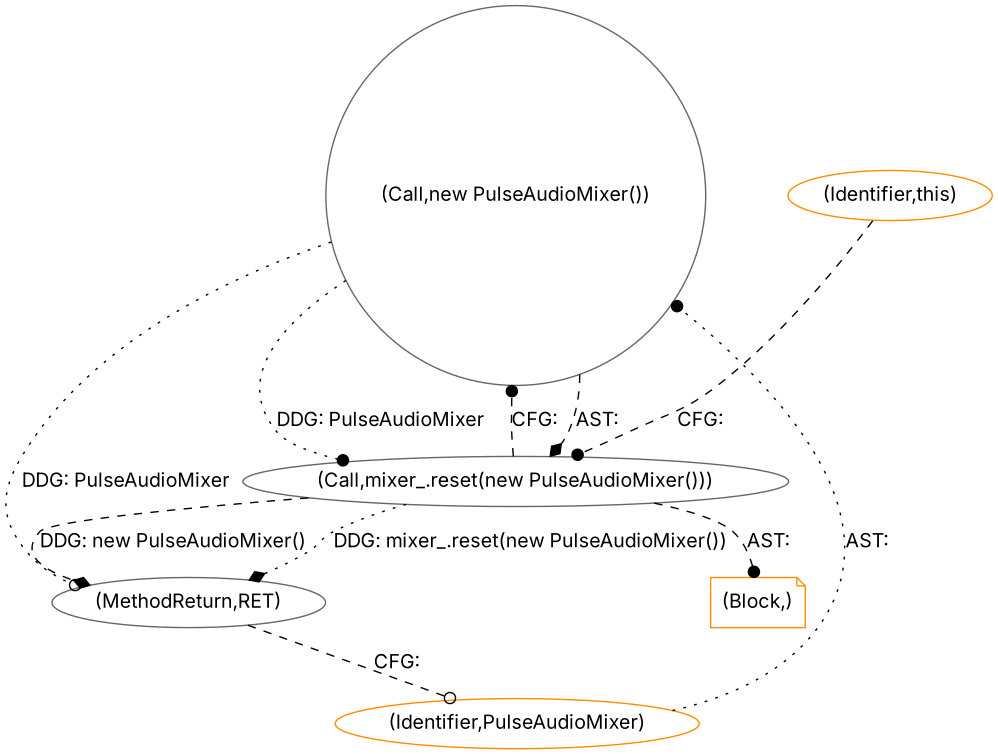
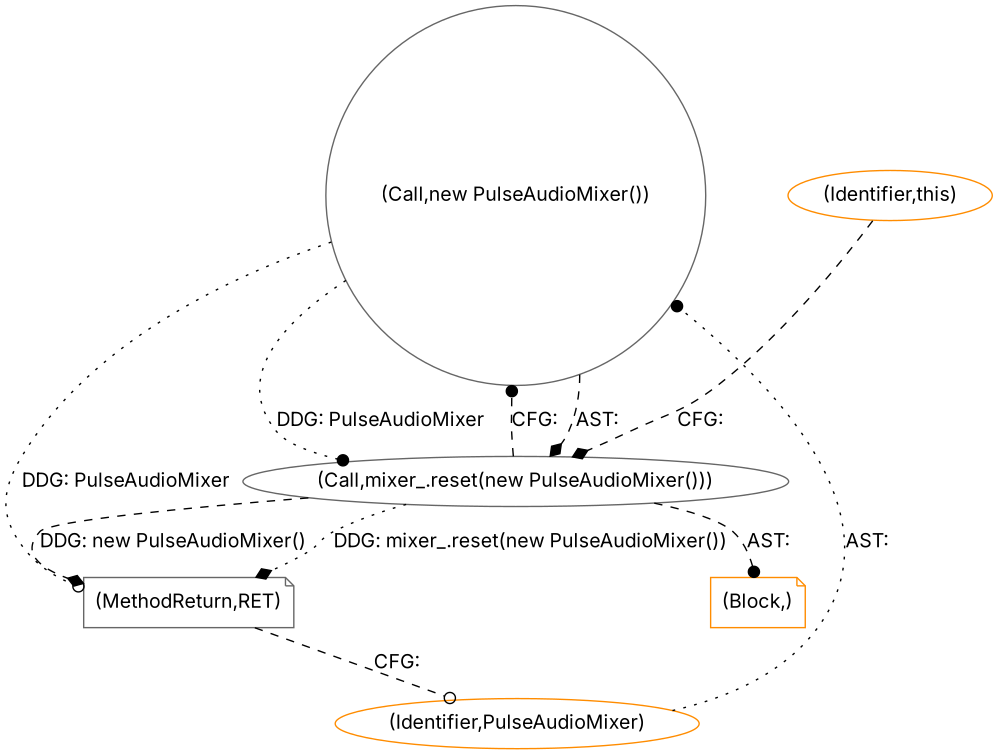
edge "(Identifier,this)" -> "(Call,mixer_.reset(new PulseAudioMixer()))": arrowhead dot -> diamond
node "(MethodReturn,RET)": shape ellipse -> note
